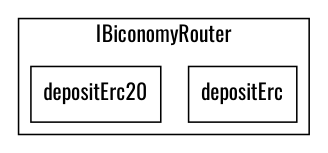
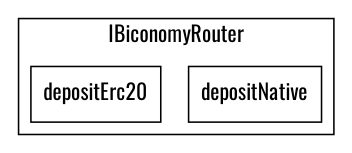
node "depositErc": label "depositErc" -> "depositNative"
